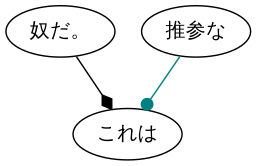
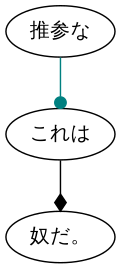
edge "奴だ。" -> "これは": reversed
